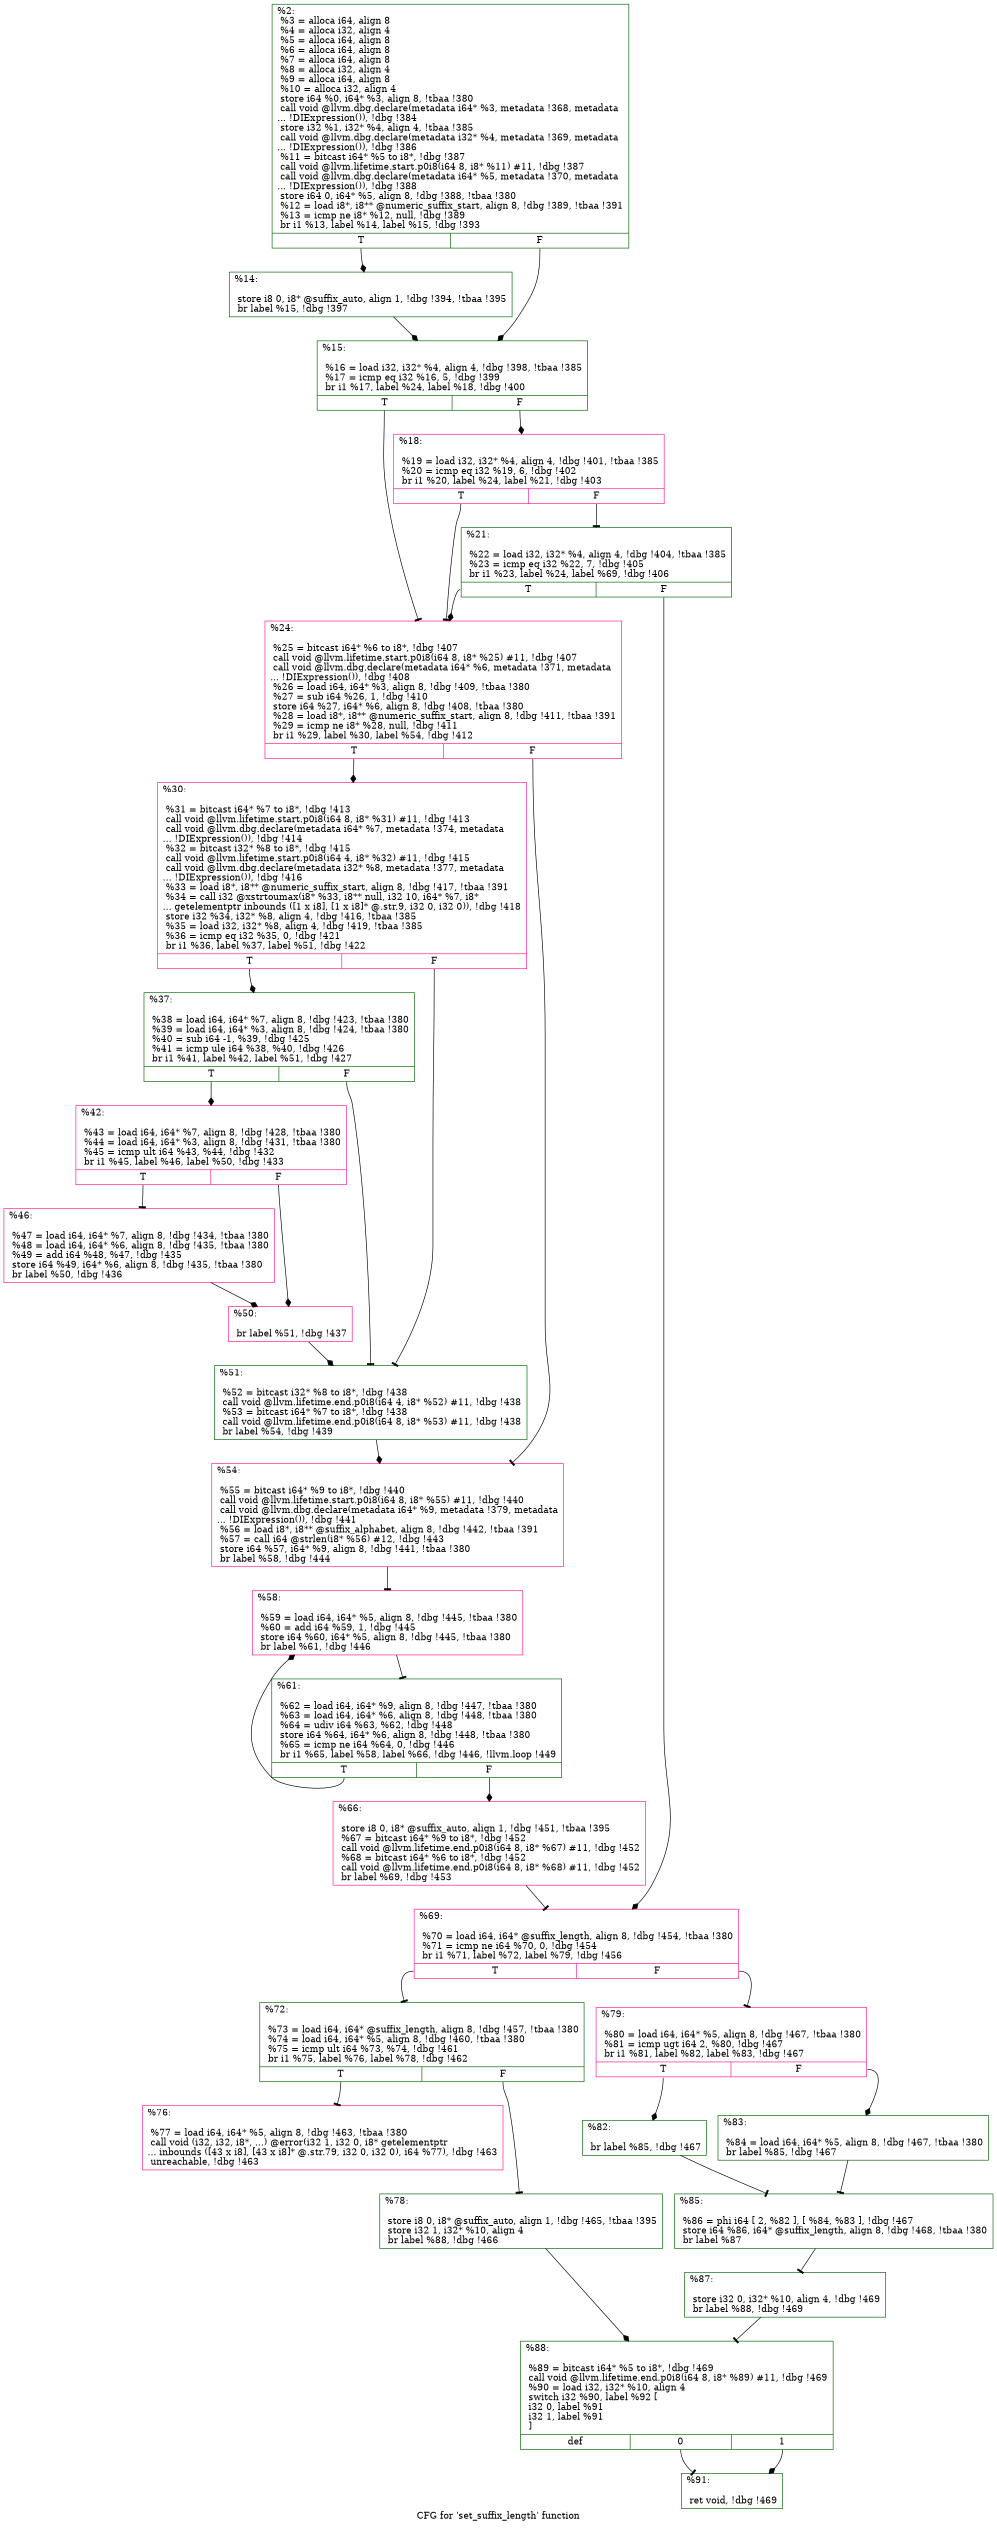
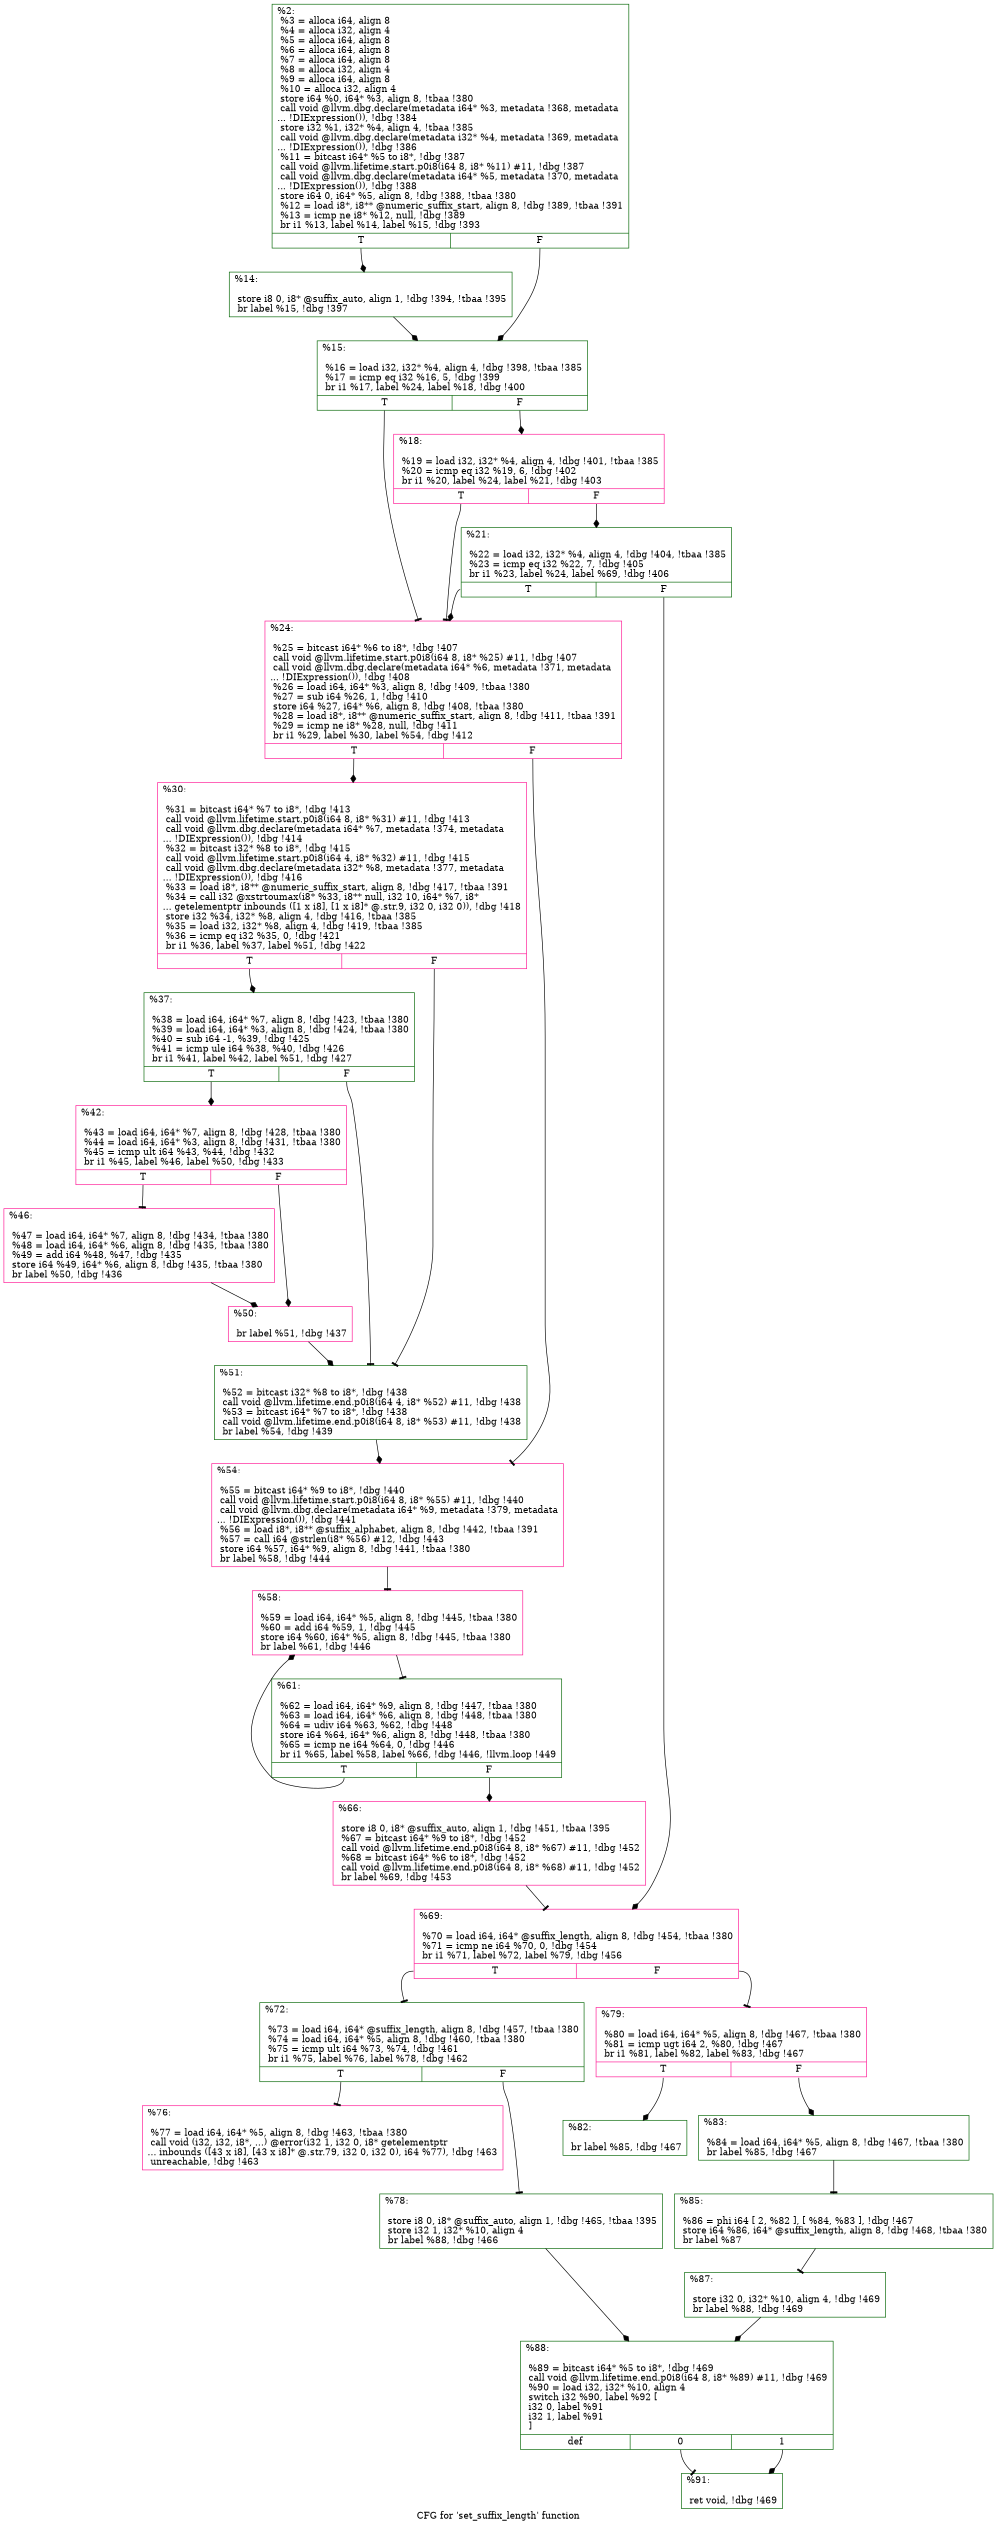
edge "%18:" -> "%21:": arrowhead tee -> diamond
edge "%82:" -> "%85:": removed
edge "%87:" -> "%88:": arrowhead tee -> diamond
